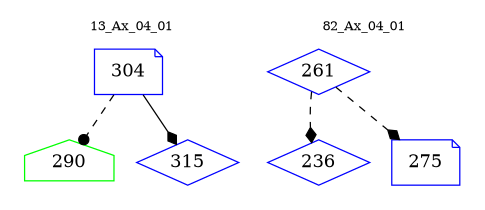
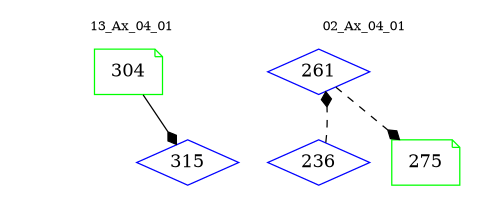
cluster "82_Ax_04_01": label "82_Ax_04_01" -> "02_Ax_04_01"
node "304": color blue -> green
edge "261" -> "236": reversed
node "290": removed
node "275": color blue -> green
